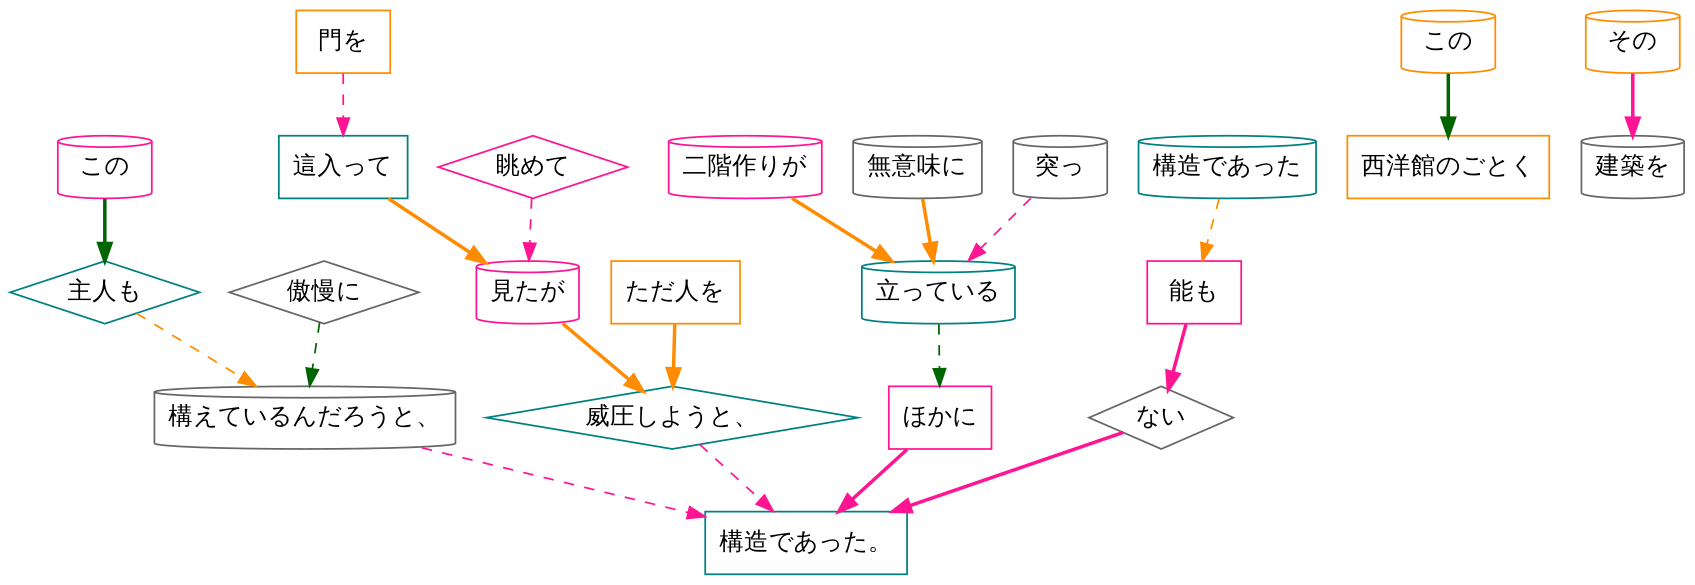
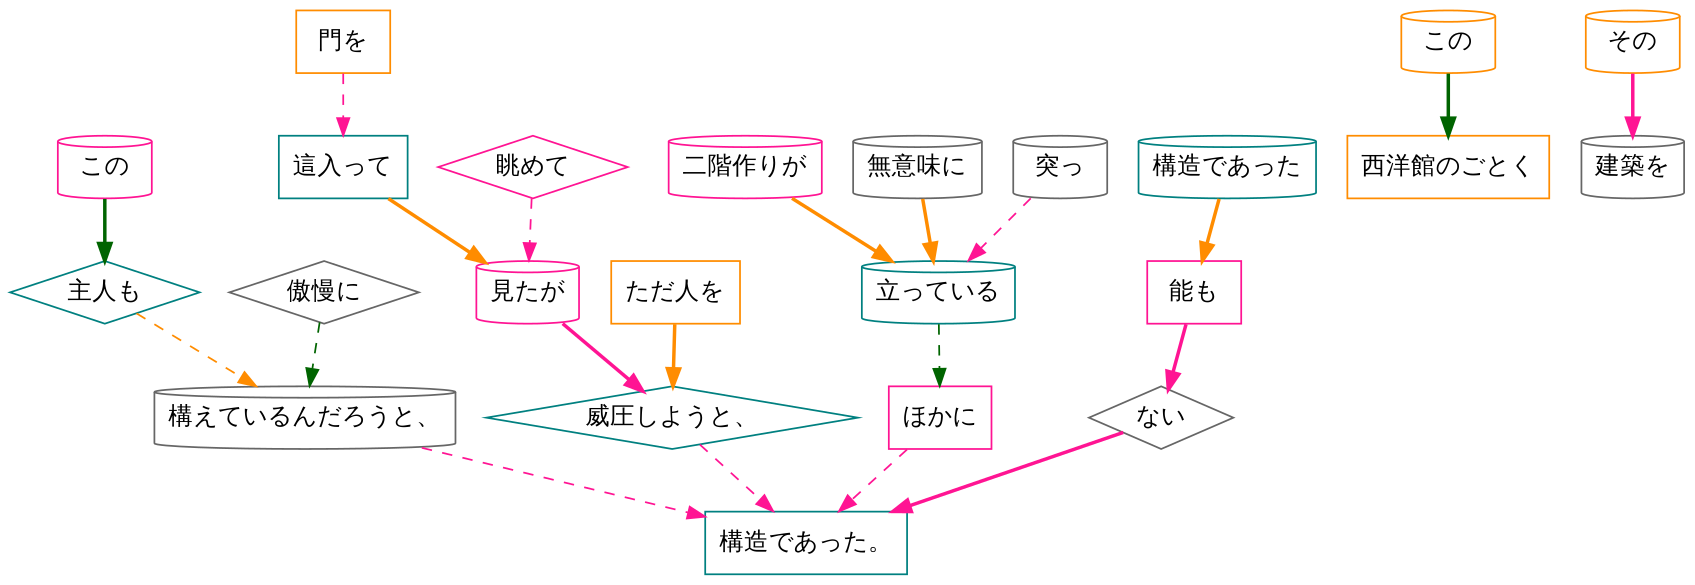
edge "構造であった" -> "能も": style dashed -> bold
edge "見たが" -> "威圧しようと、": color darkorange -> deeppink
edge "ほかに" -> "構造であった。": style bold -> dashed
